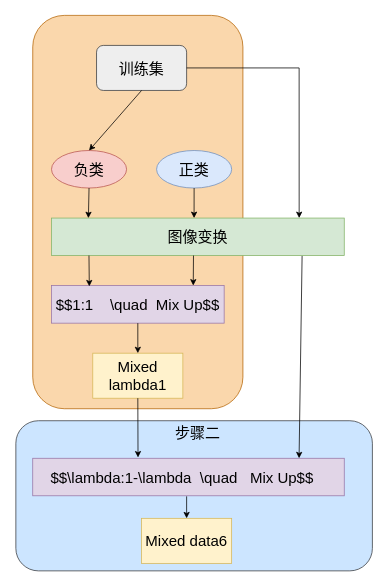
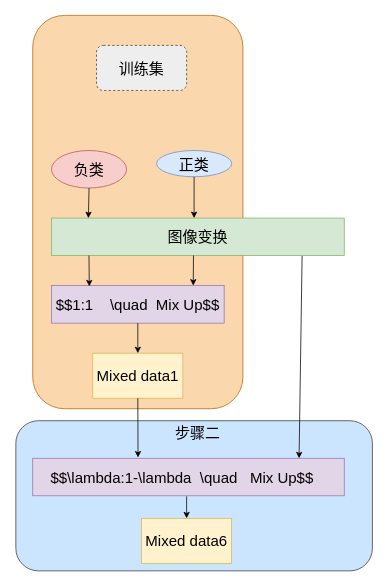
node "训练集": style solid -> dashed
edge "训练集" -> "图像变换": removed
edge "训练集" -> "负类": removed
node "正类": size 75x38 -> 75x26
node "Mixed lambda1": label "Mixed lambda1" -> "Mixed data1"
